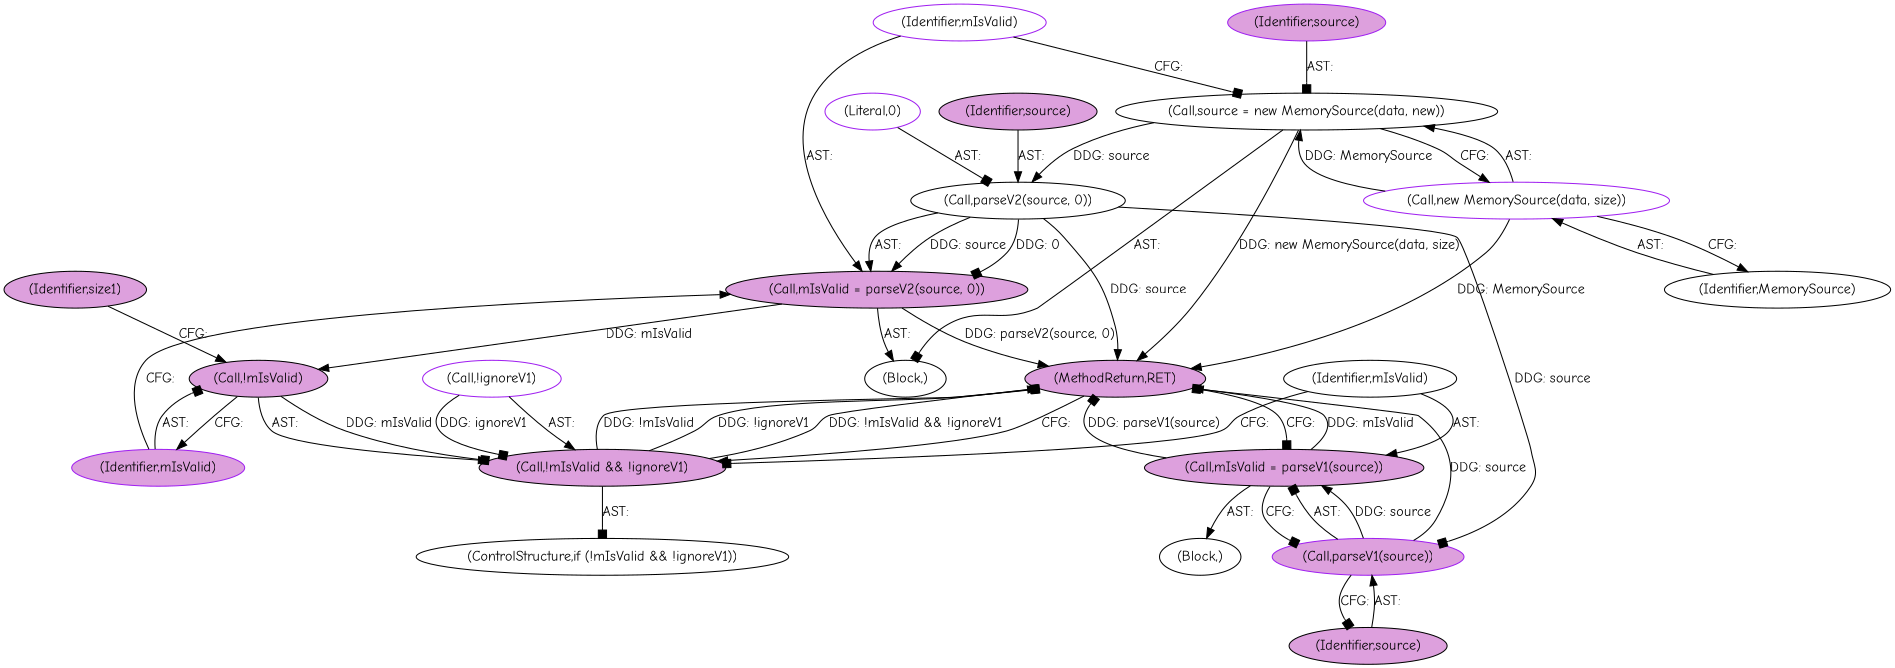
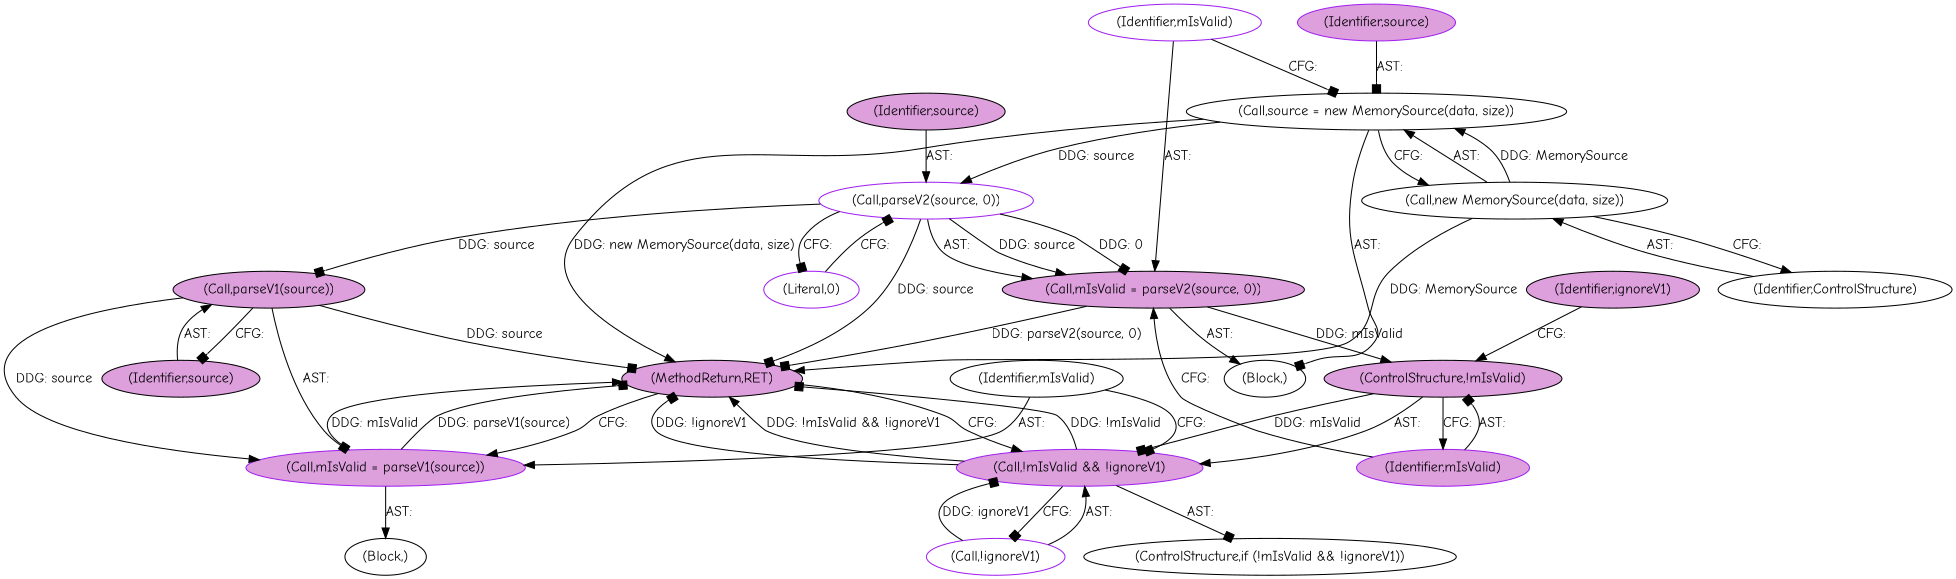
node "(Call,source = new MemorySource(data, new))": label "(Call,source = new MemorySource(data, new))" -> "(Call,source = new MemorySource(data, size))"
edge "(Literal,0)" -> "(Call,parseV2(source, 0))": label "AST: " -> "CFG: "
node "(Call,parseV2(source, 0))": color black -> purple
node "(Call,new MemorySource(data, size))": color purple -> black
edge "(Call,parseV2(source, 0))" -> "(Literal,0)": added, label "CFG:"
edge "(Call,parseV2(source, 0))" -> "(MethodReturn,RET)": arrowhead normal -> box
node "(Identifier,size1)": label "(Identifier,size1)" -> "(Identifier,ignoreV1)"
node "(Identifier,MemorySource)": label "(Identifier,MemorySource)" -> "(Identifier,ControlStructure)"
edge "(Call,mIsValid = parseV2(source, 0))" -> "(MethodReturn,RET)": arrowhead normal -> box
node "(Call,!mIsValid)": label "(Call,!mIsValid)" -> "(ControlStructure,!mIsValid)"
edge "(MethodReturn,RET)" -> "(Call,mIsValid = parseV1(source))": arrowhead box -> normal
node "(Call,!mIsValid && !ignoreV1)": color black -> purple
node "(Call,mIsValid = parseV1(source))": color black -> purple
edge "(Call,!mIsValid && !ignoreV1)" -> "(Call,!ignoreV1)": added, label "CFG:"
edge "(Call,mIsValid = parseV1(source))" -> "(Call,parseV1(source))": removed, label "CFG:"
node "(Call,parseV1(source))": color purple -> black
